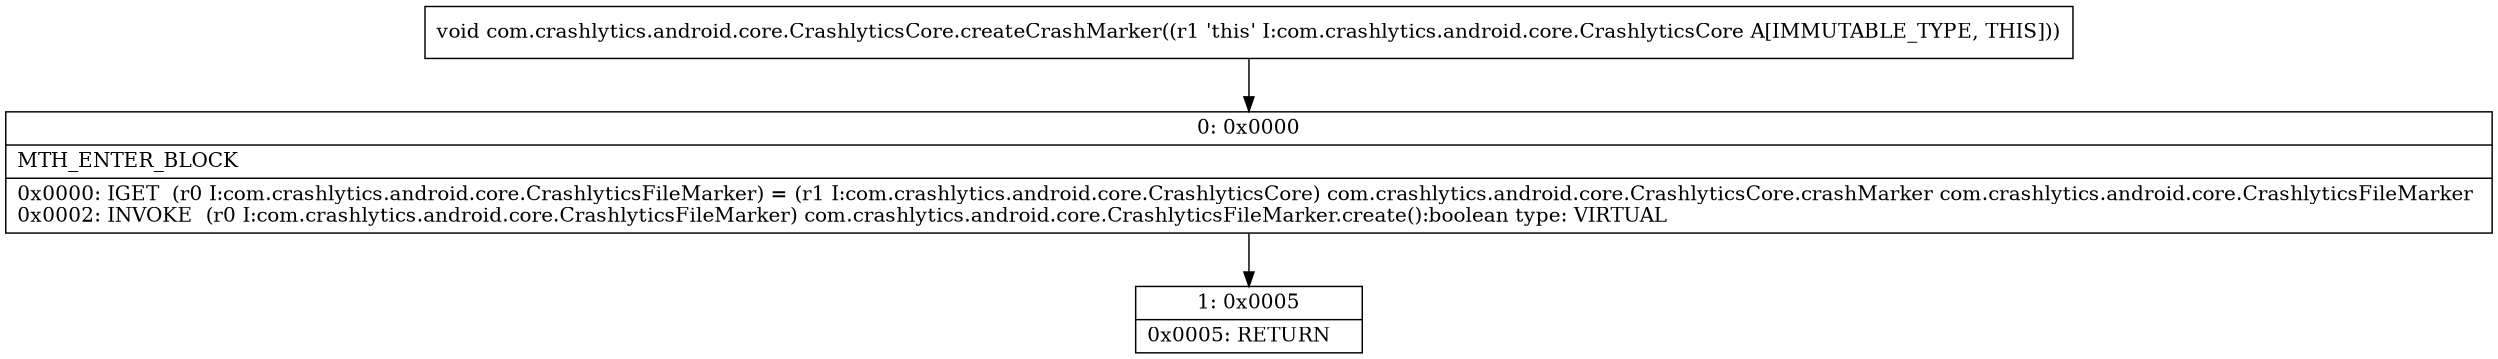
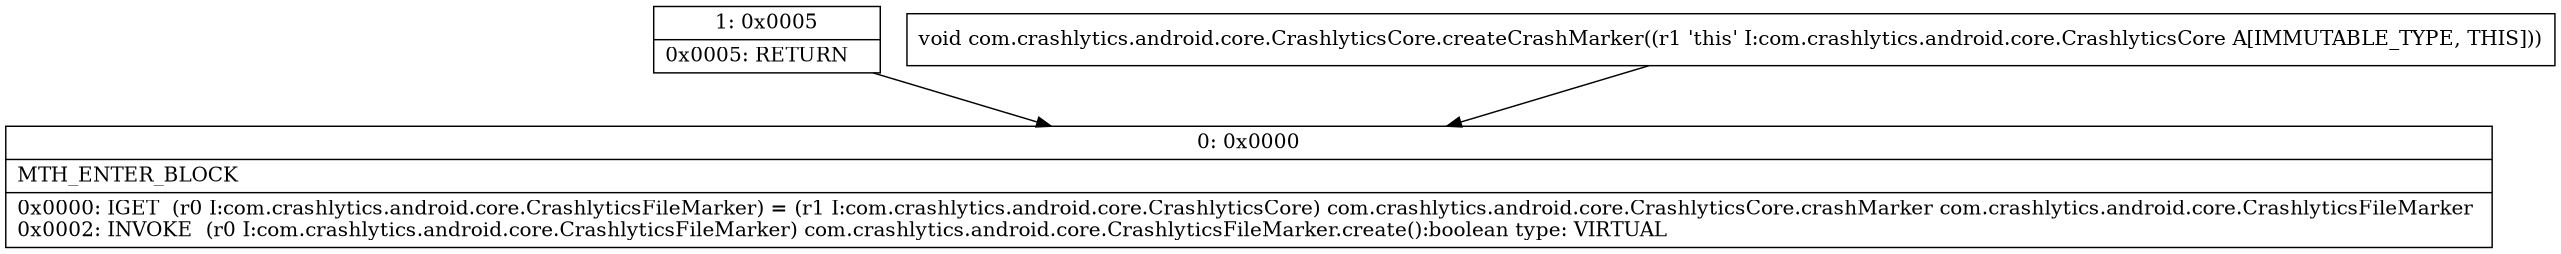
edge "0: 0x0000" -> "1: 0x0005": reversed
